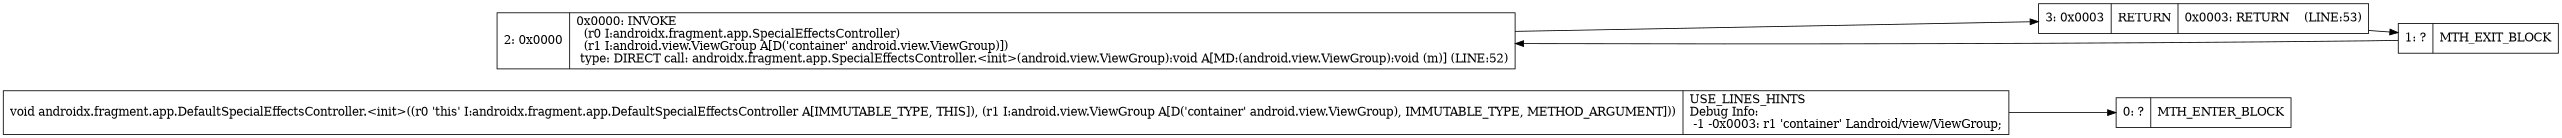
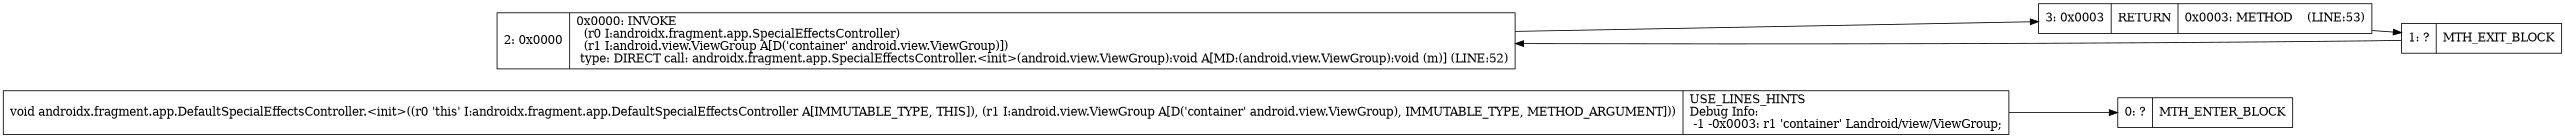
node "3: 0x0003": text "0x0003: RETURN    (LINE:53)" -> "0x0003: METHOD    (LINE:53)"
